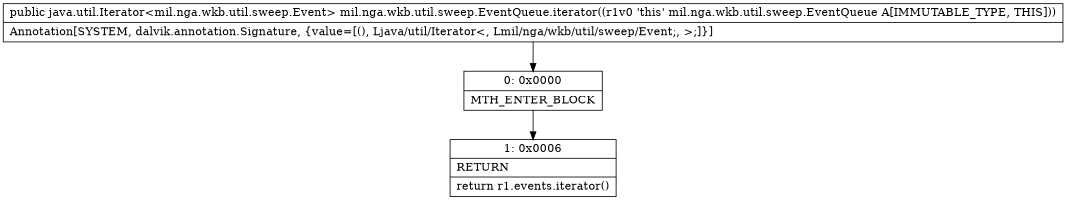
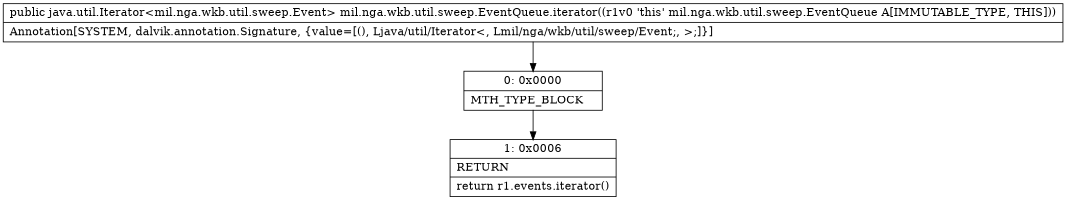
node "0: 0x0000": text "MTH_ENTER_BLOCK" -> "MTH_TYPE_BLOCK"
